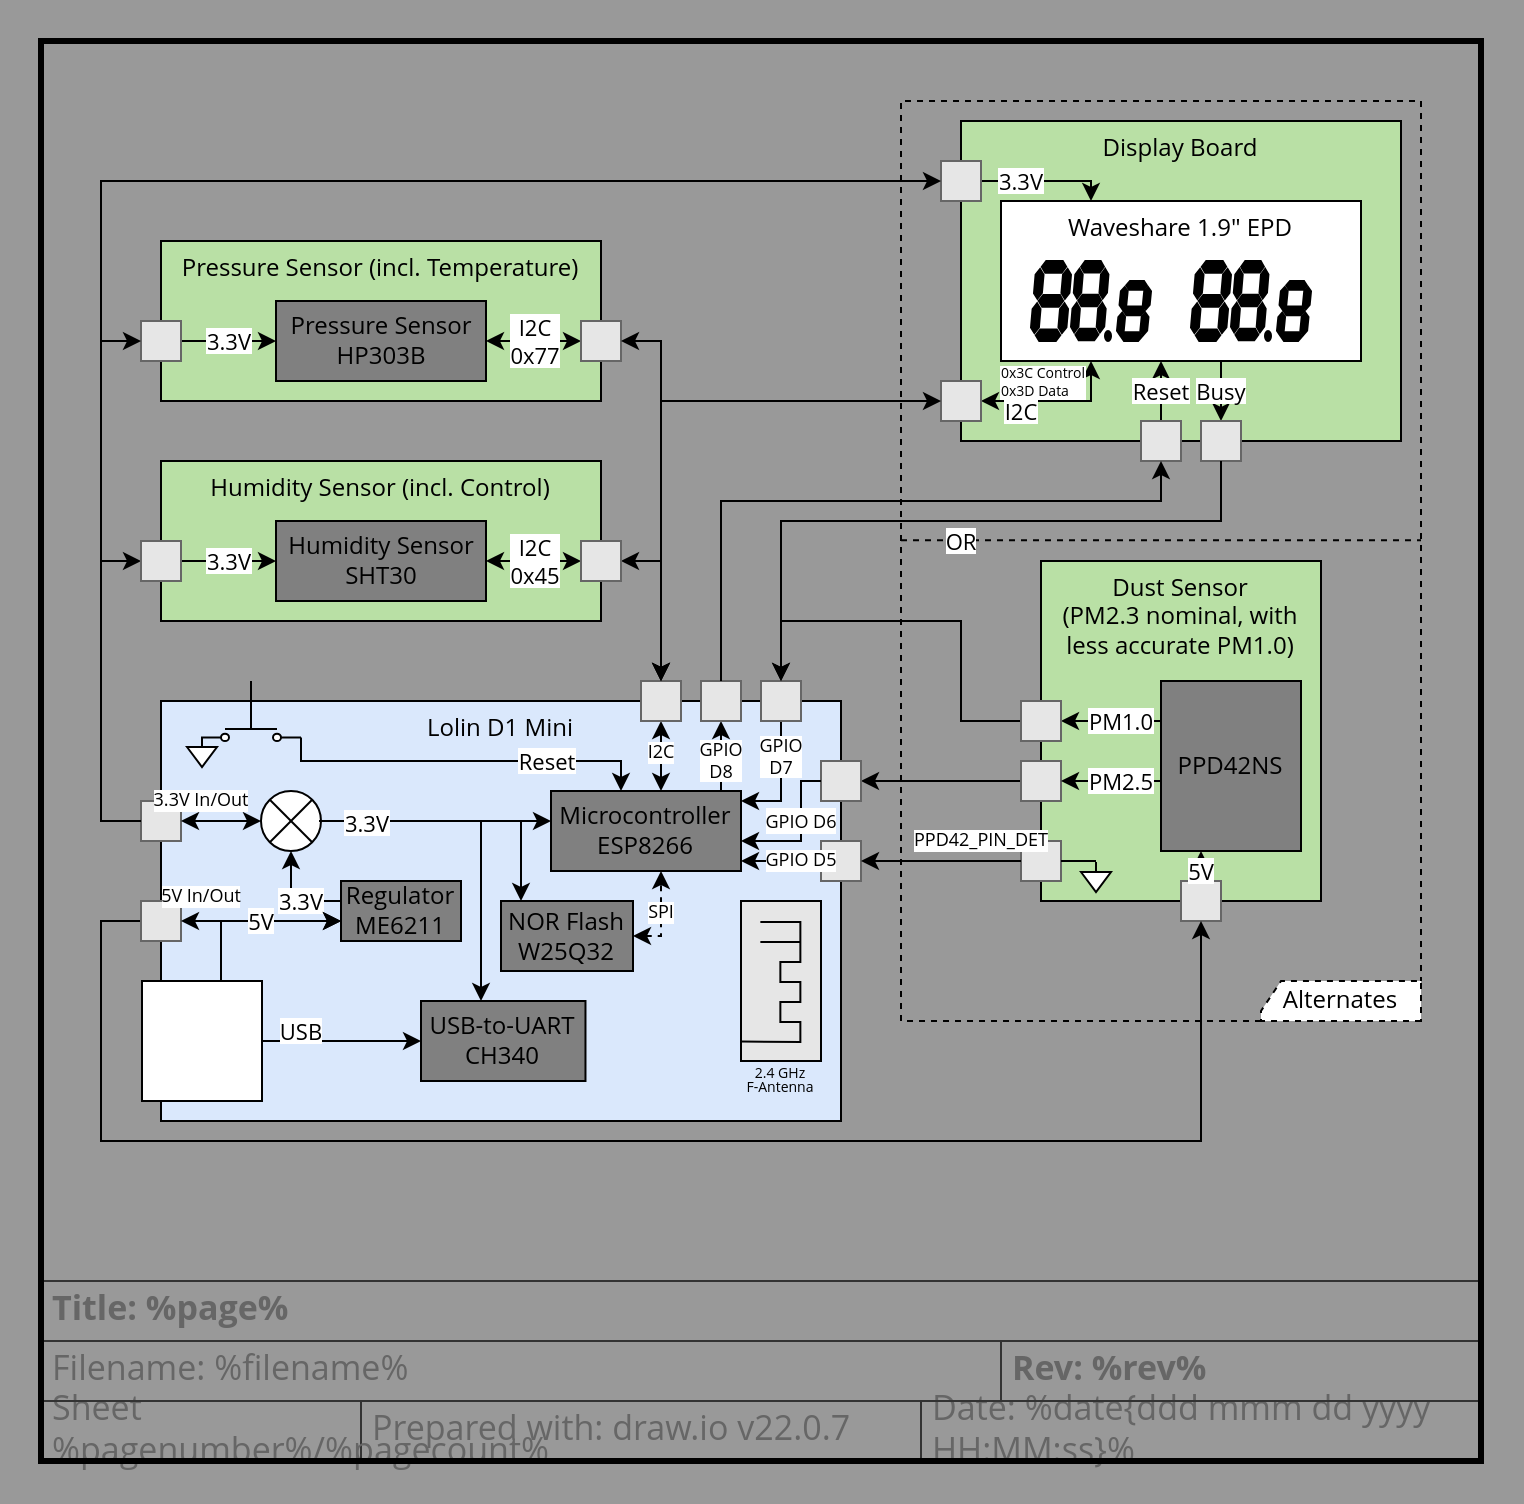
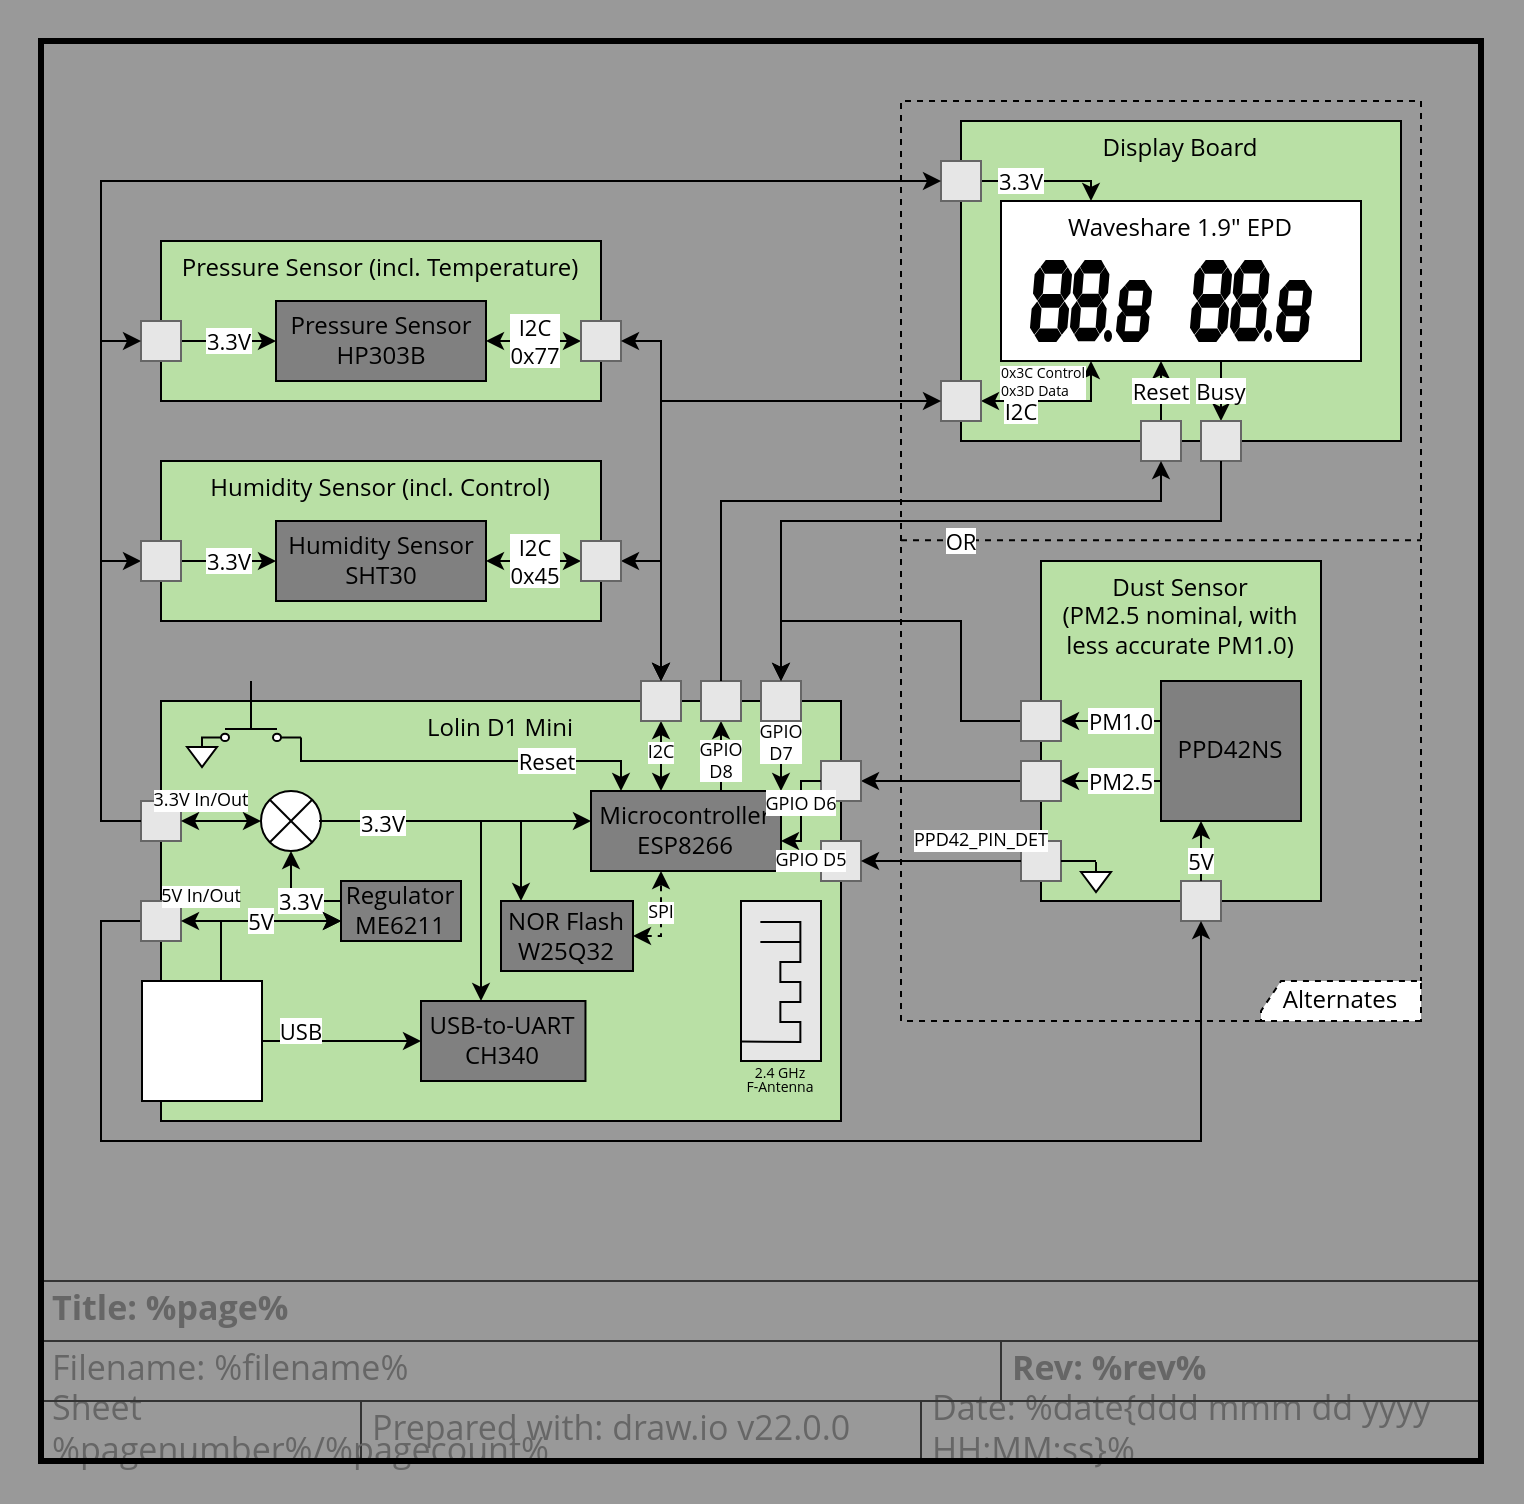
node "Dust Sensor (PM2.3 nominal, with less accurate PM1.0)": label "Dust Sensor (PM2.3 nominal, with less accurate PM1.0)" -> "Dust Sensor (PM2.5 nominal, with less accurate PM1.0)"
node "Lolin D1 Mini": fillcolor #dae8fc -> #b9e0a5
node "PPD42NS": size 140x170 -> 140x140
node "Microcontroller ESP8266": moved (646, 831) -> (686, 831)
node "Prepared with: draw.io v22.0.7": label "Prepared with: draw.io v22.0.7" -> "Prepared with: draw.io v22.0.0"
